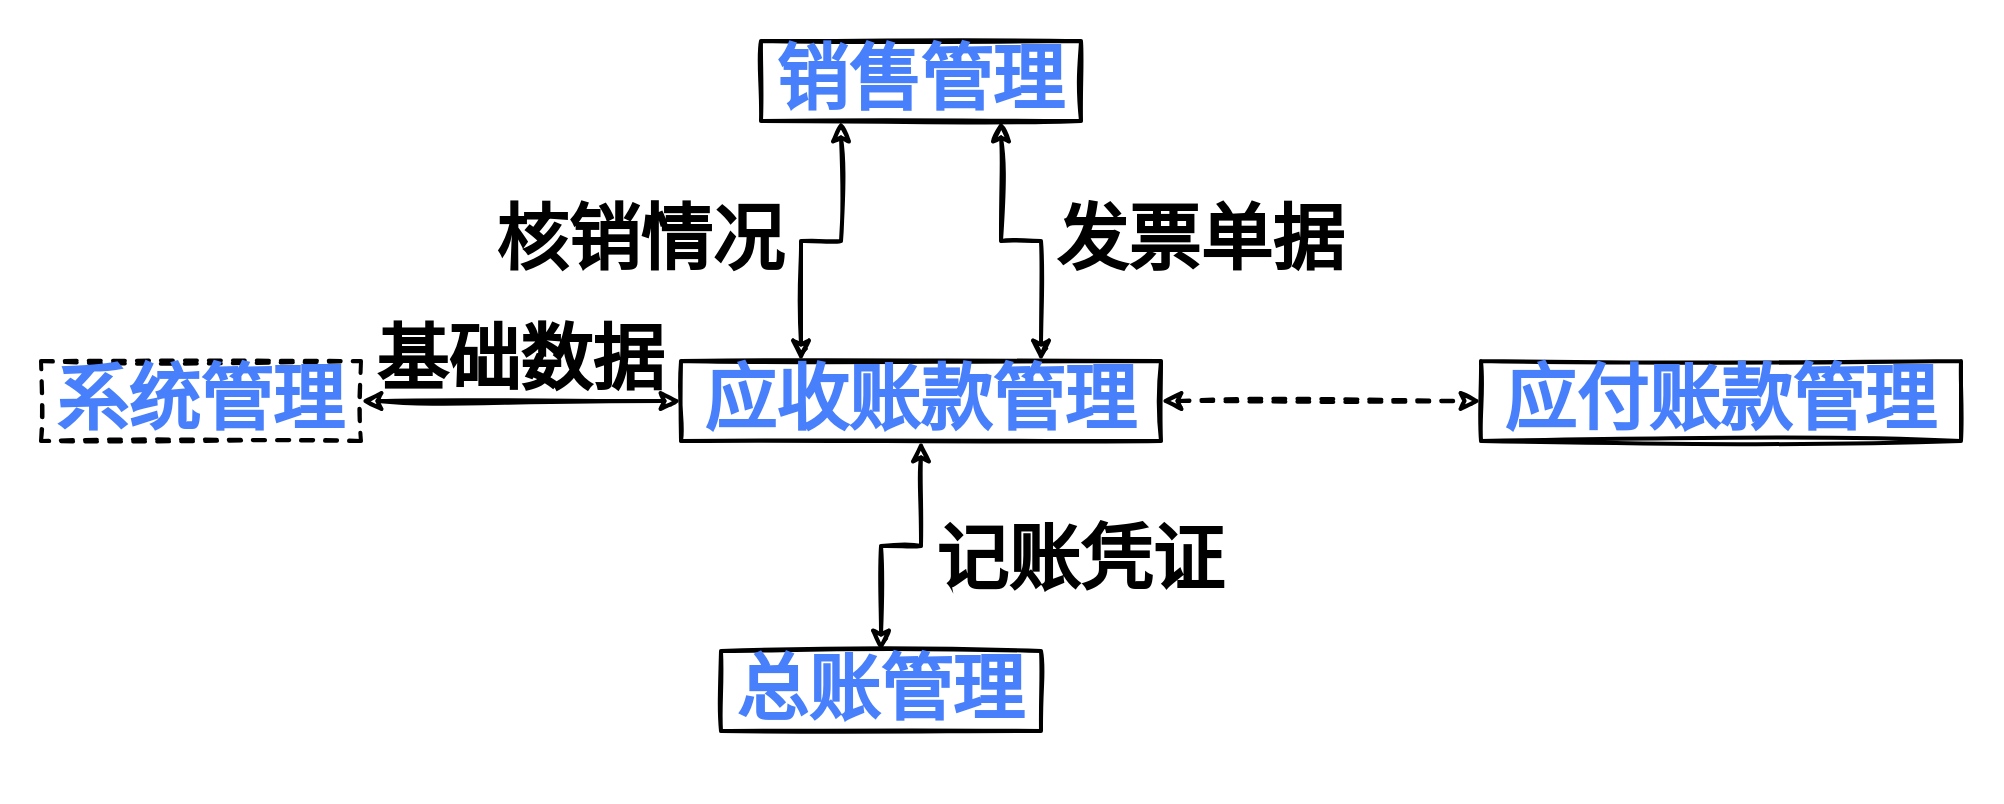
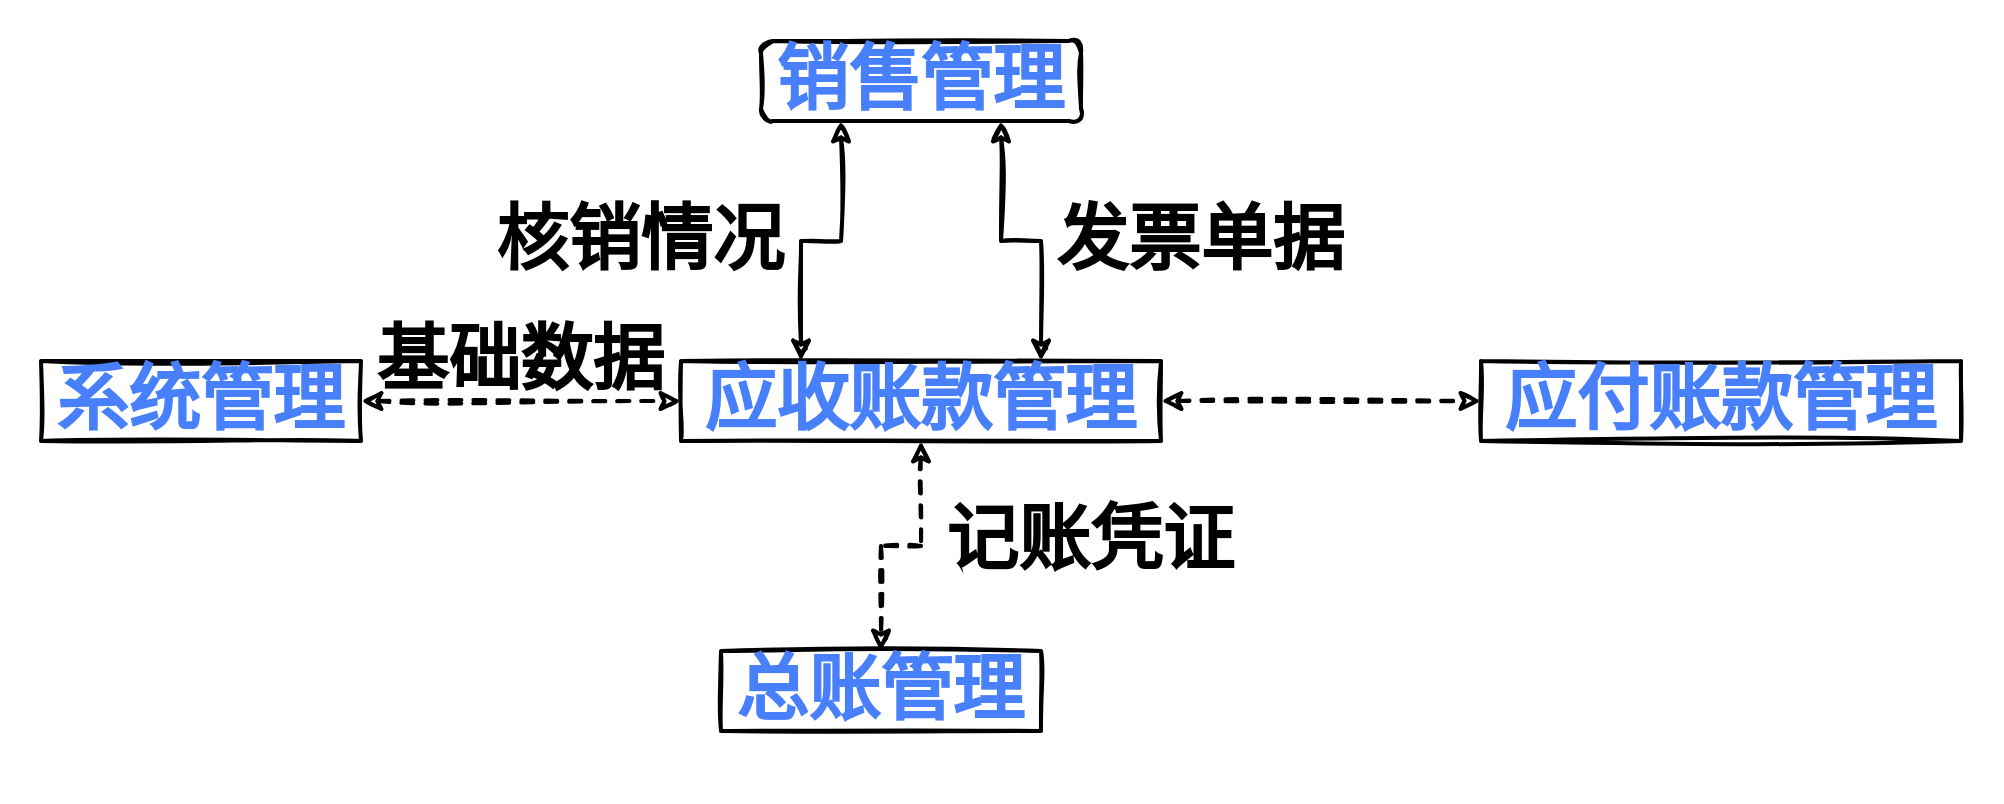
node "销售管理": shape rectangle -> rounded rectangle
node "系统管理": style dashed -> solid
edge "系统管理" -- "应收账款管理": style solid -> dashed
node "记账凭证": moved (1081, 561) -> (1091, 541)
edge "应收账款管理" -- "总账管理": style solid -> dashed
